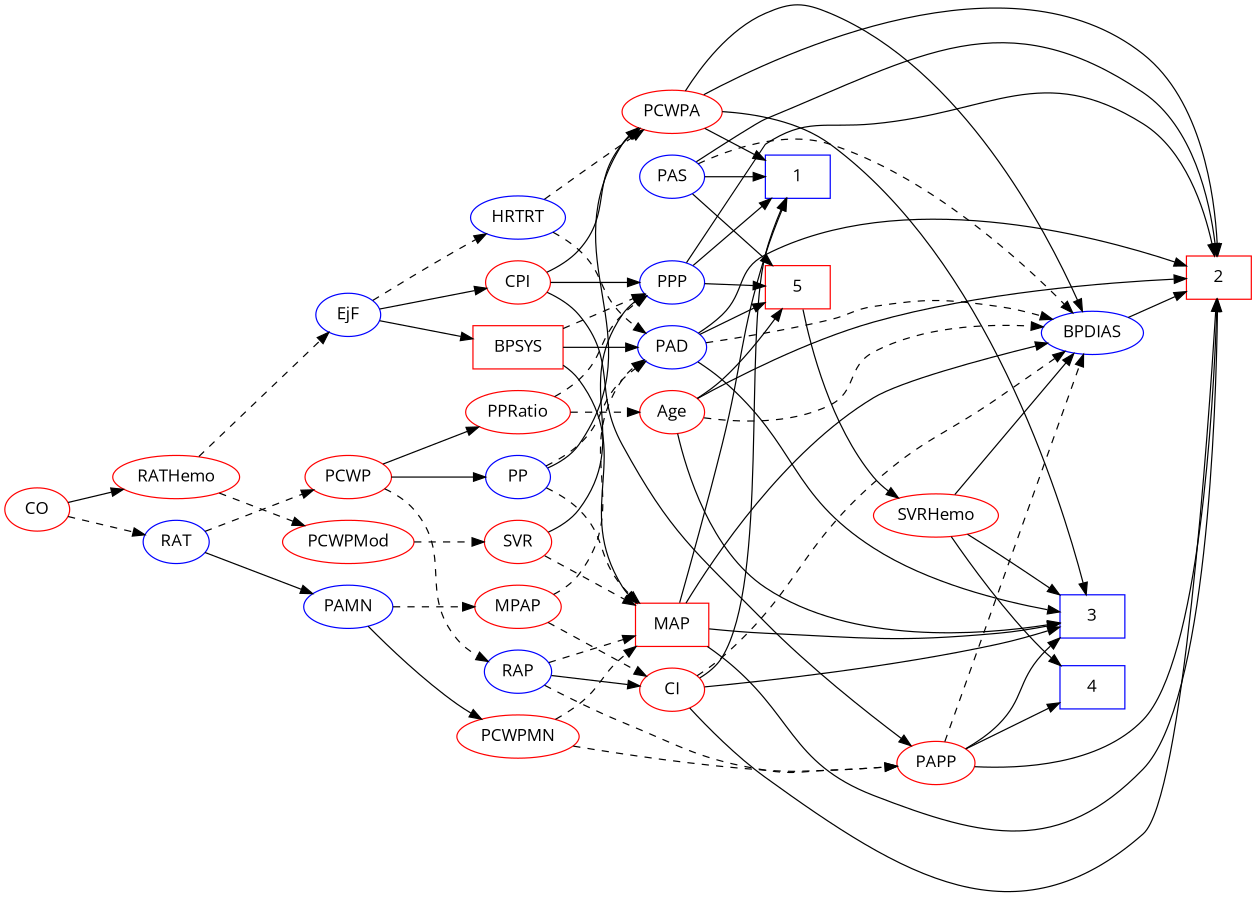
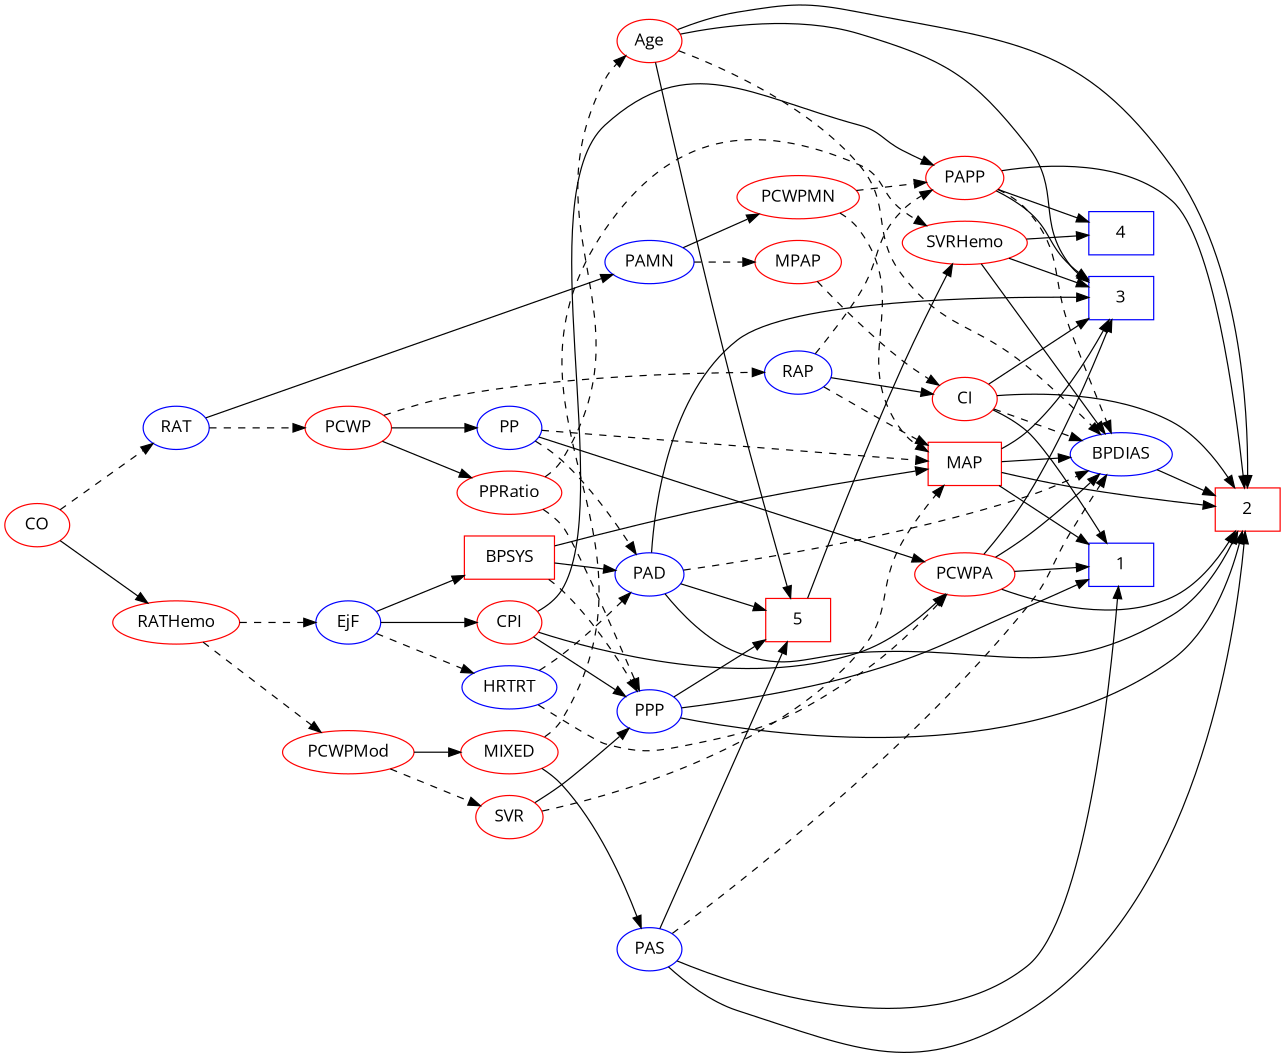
edge "MPAP" -> "PAD": removed
node "MIXED": added
